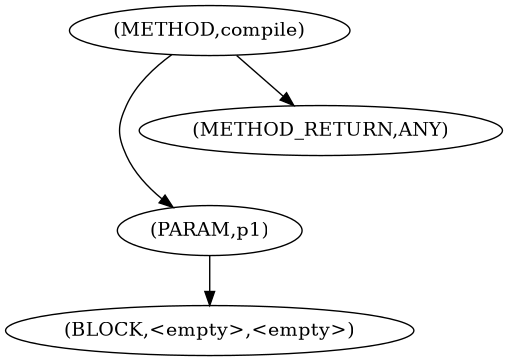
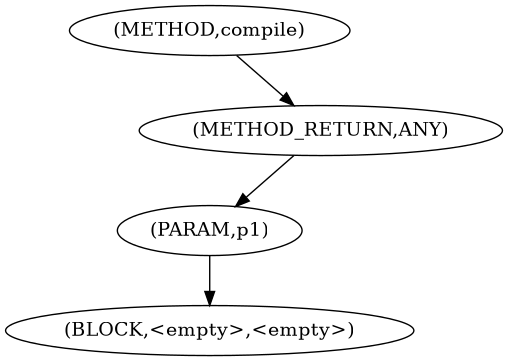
edge "(METHOD,compile)" -> "(PARAM,p1)": now "(METHOD_RETURN,ANY)" -> "(PARAM,p1)"
